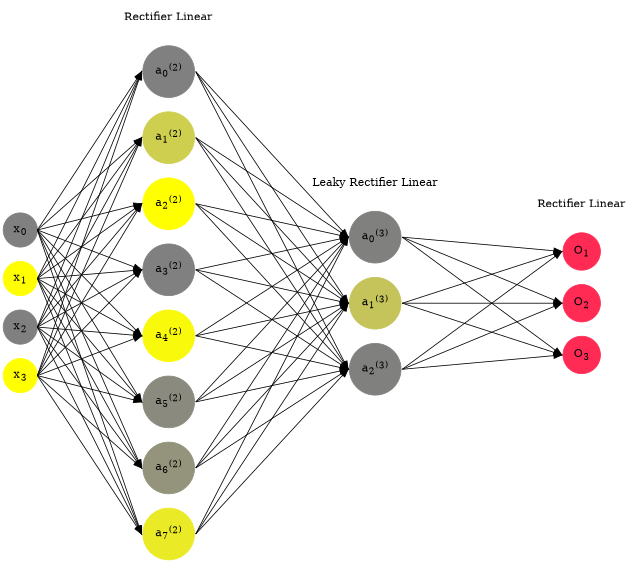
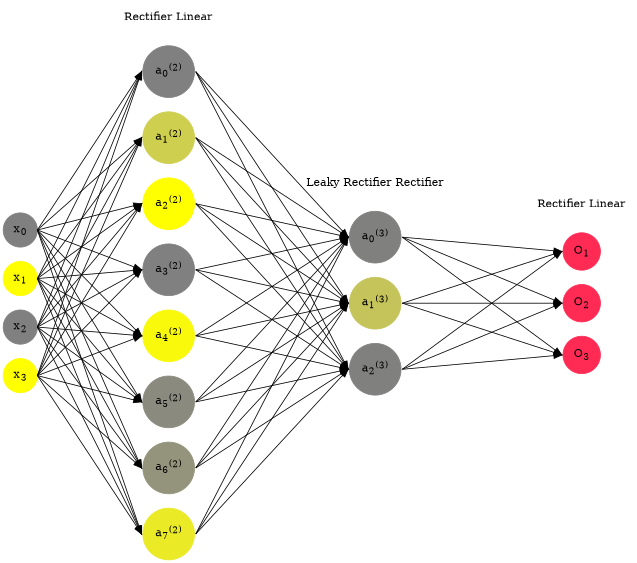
node "Leaky Rectifier Linear": label "Leaky Rectifier Linear" -> "Leaky Rectifier Rectifier"
